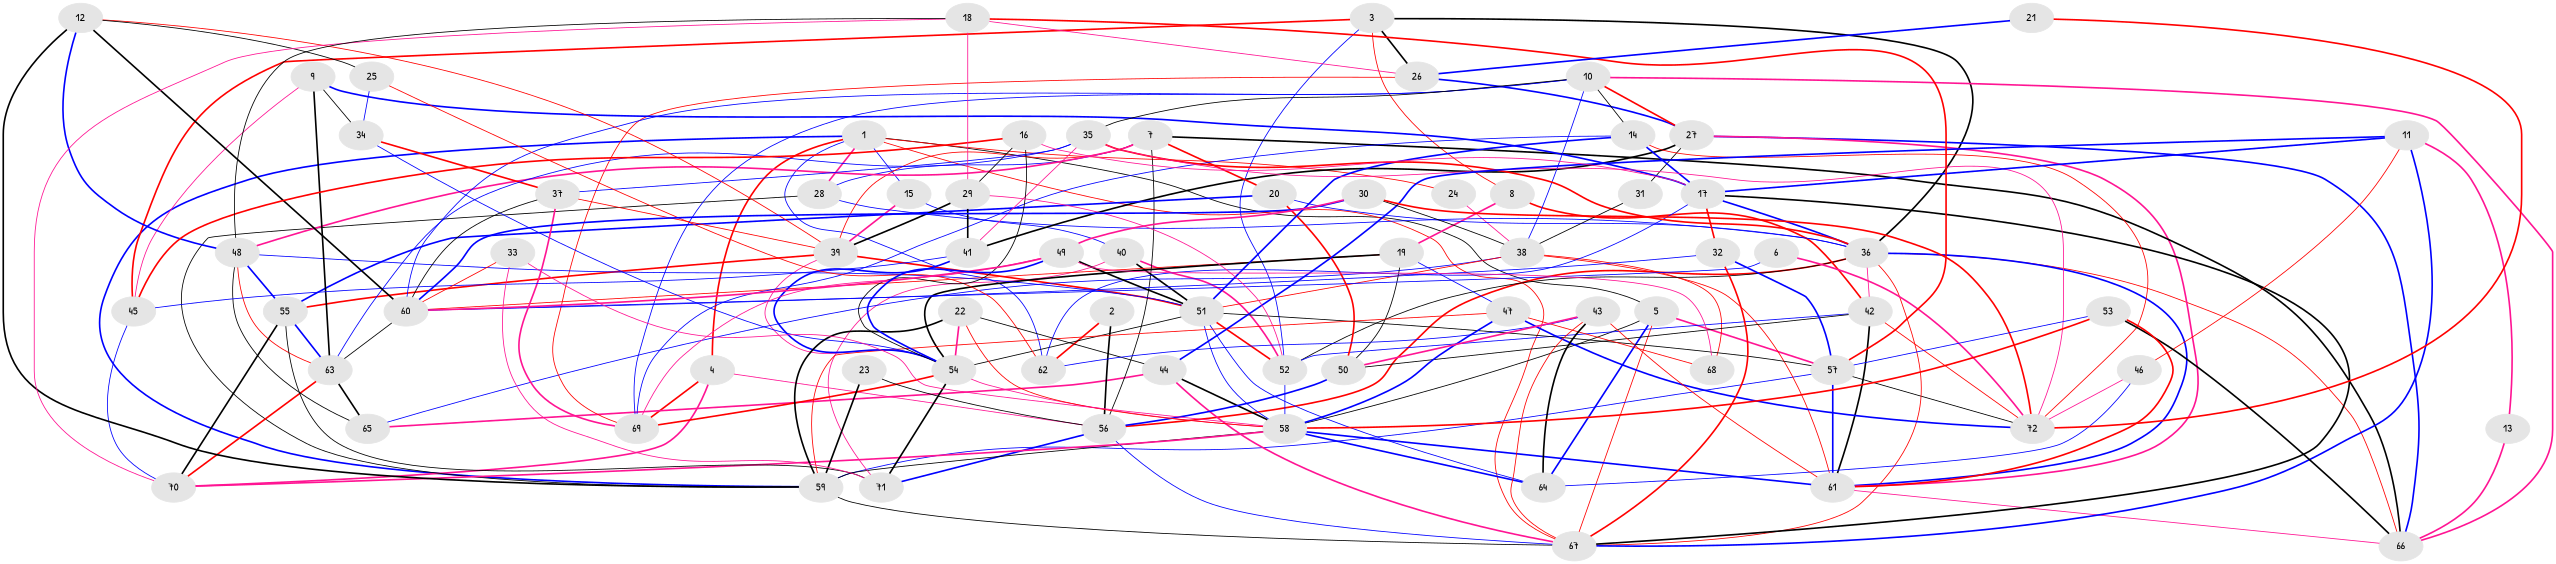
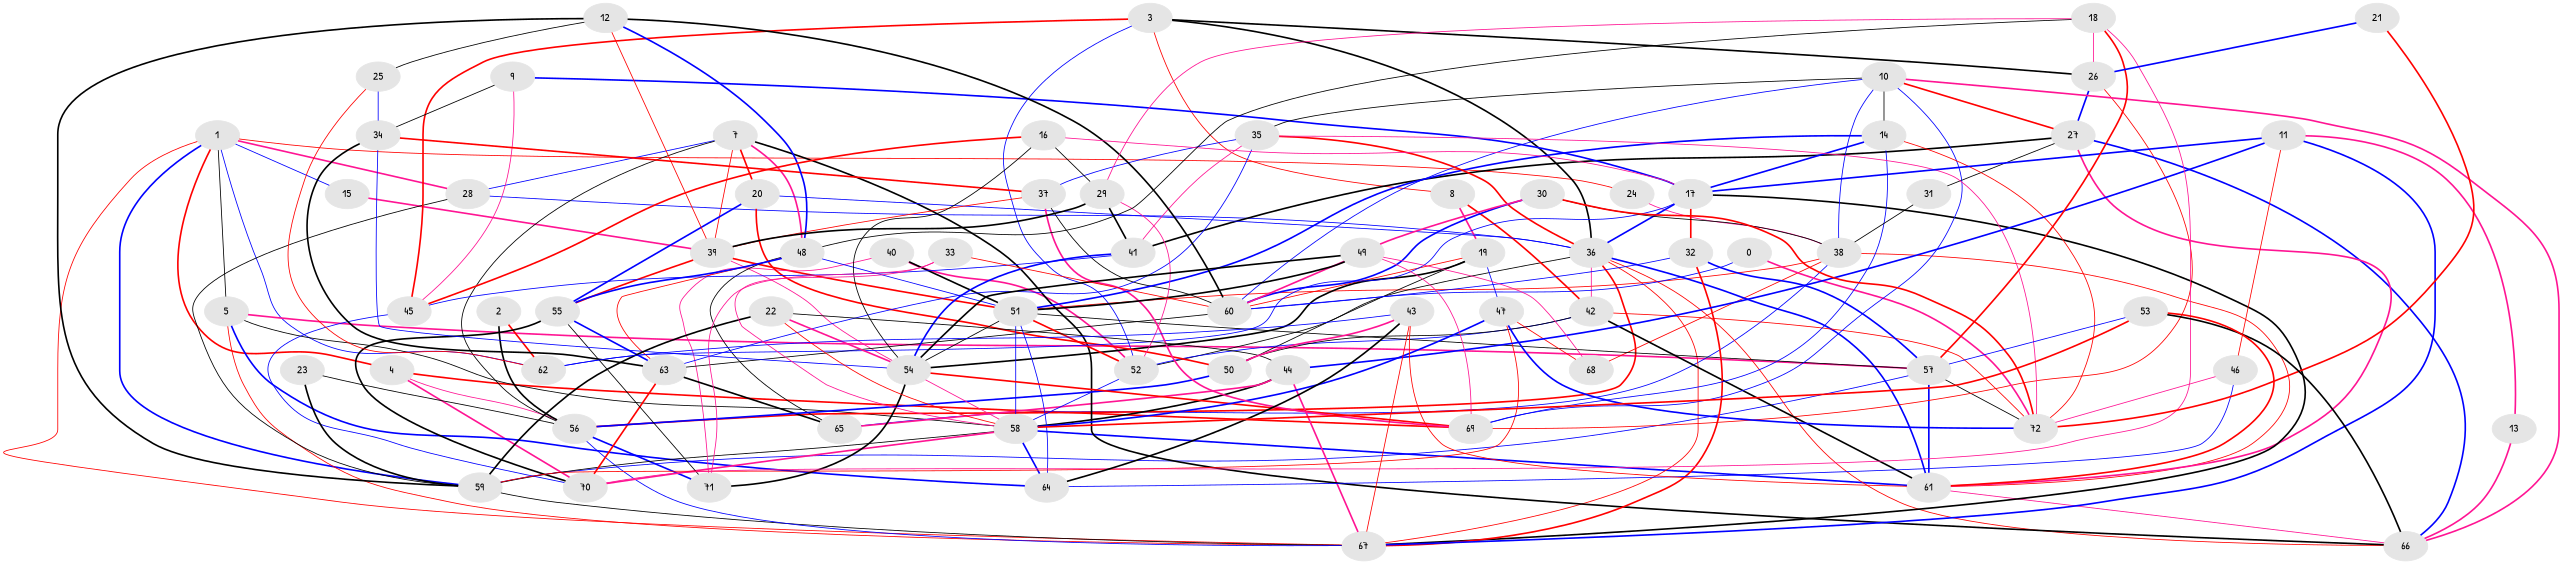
edge "9" -- "63": now "34" -- "63"
edge "15" -- "40": removed
node "6": label "6" -> "0"
edge "49" -- "54": color blue -> black
